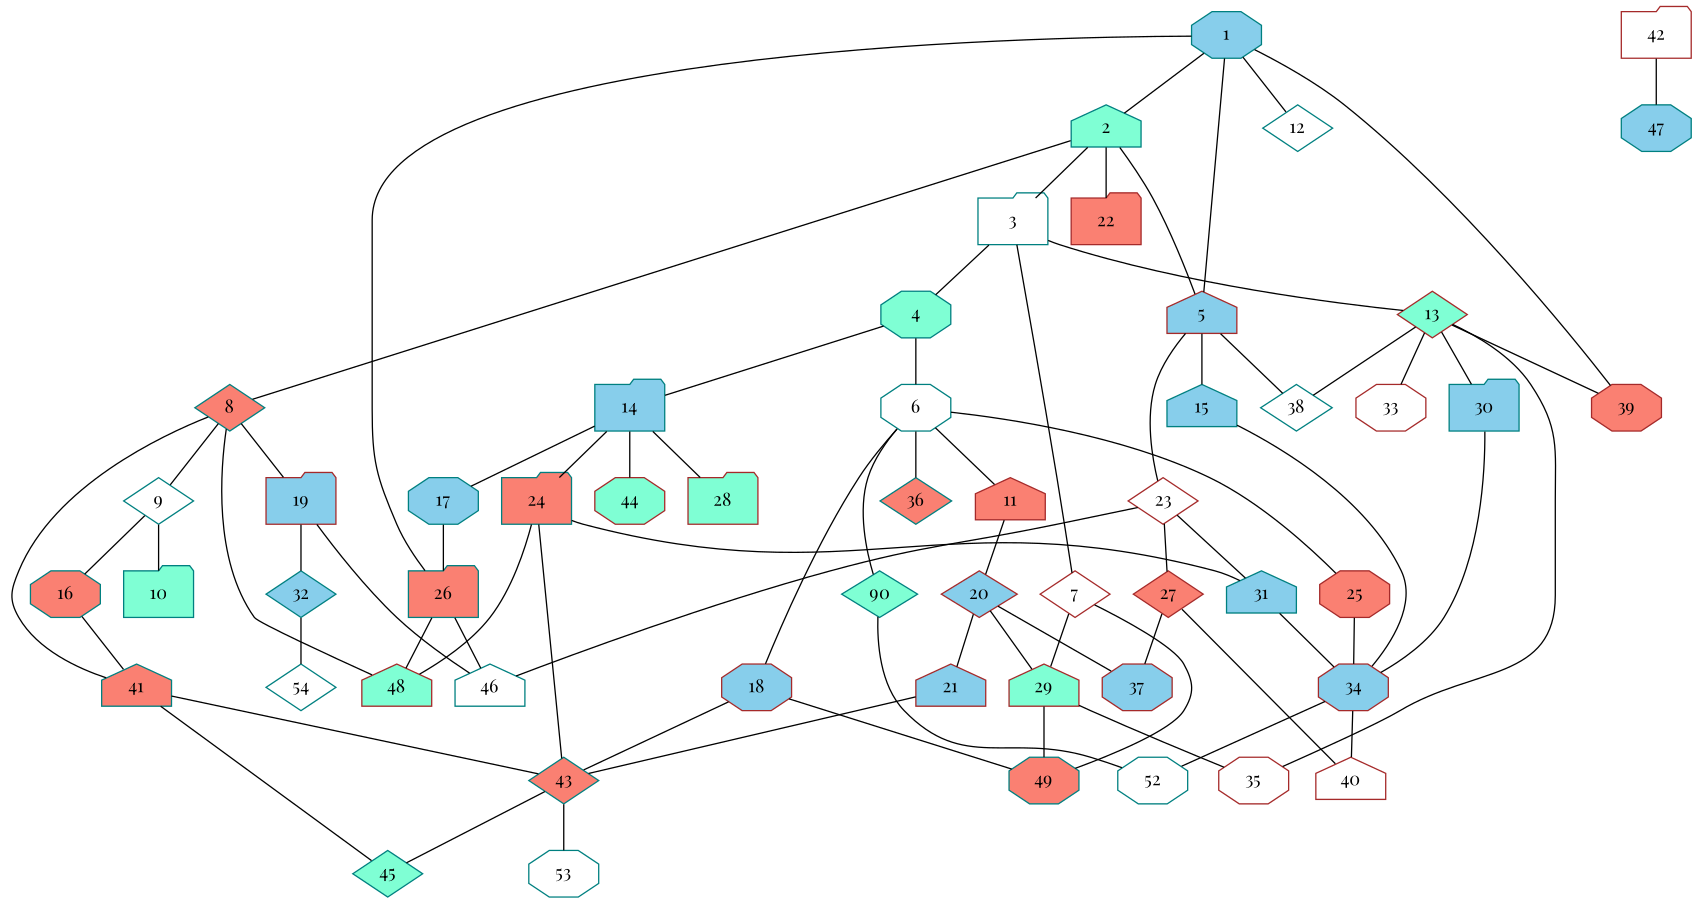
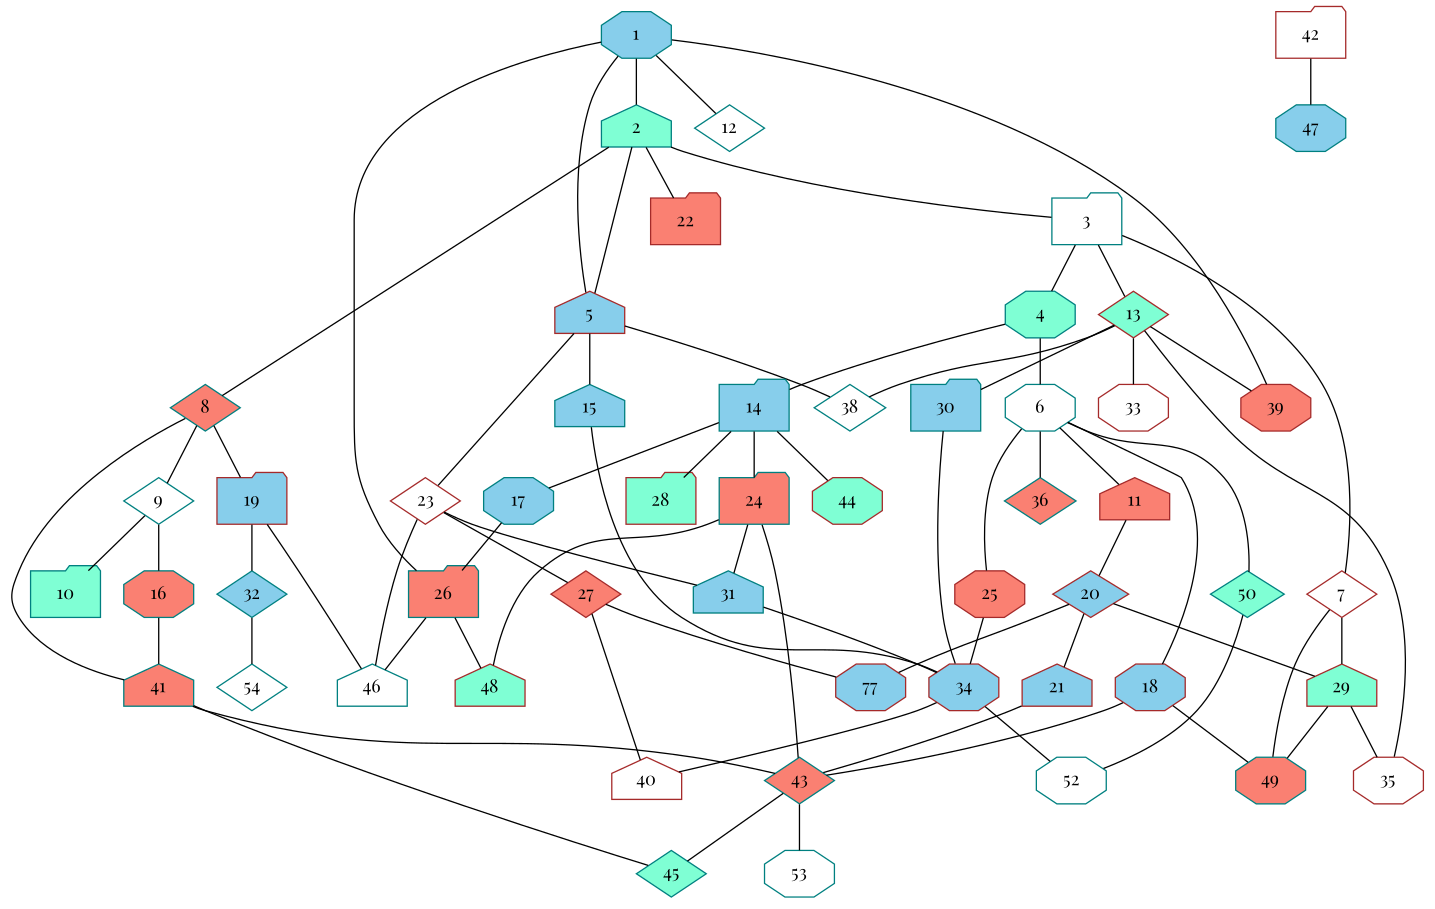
edge "8" -- "48": removed
node "90": label "90" -> "50"
node "37": label "37" -> "77"
